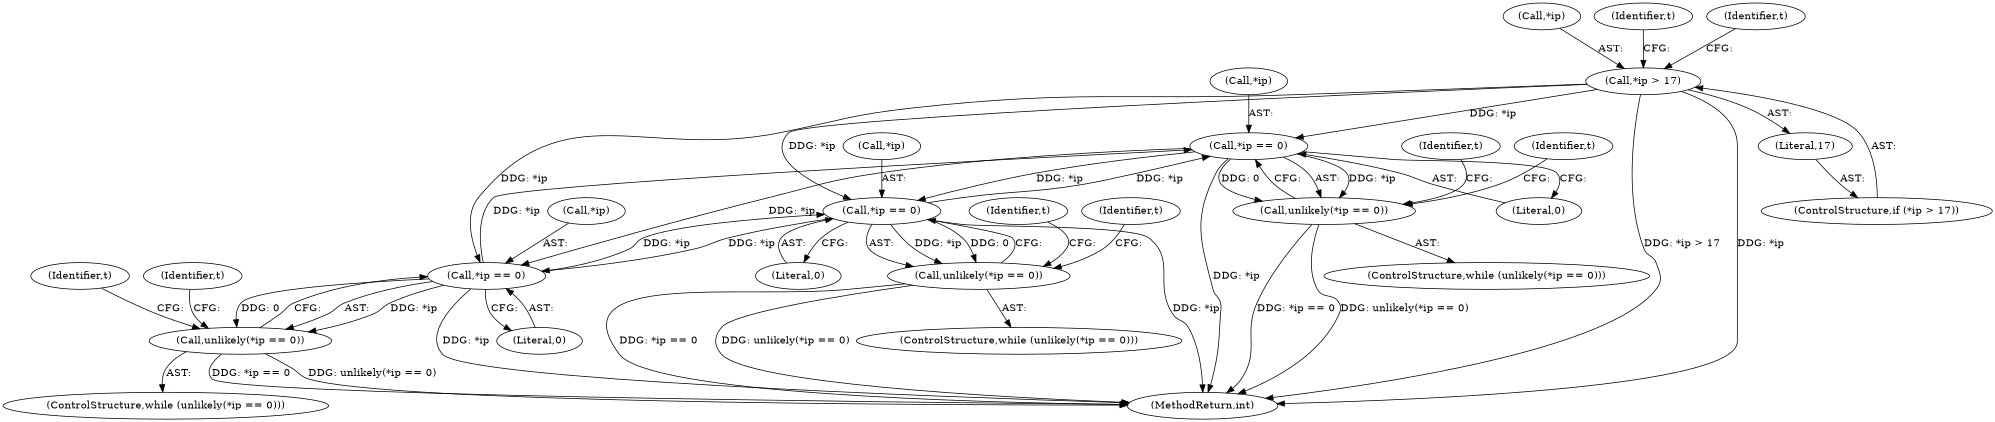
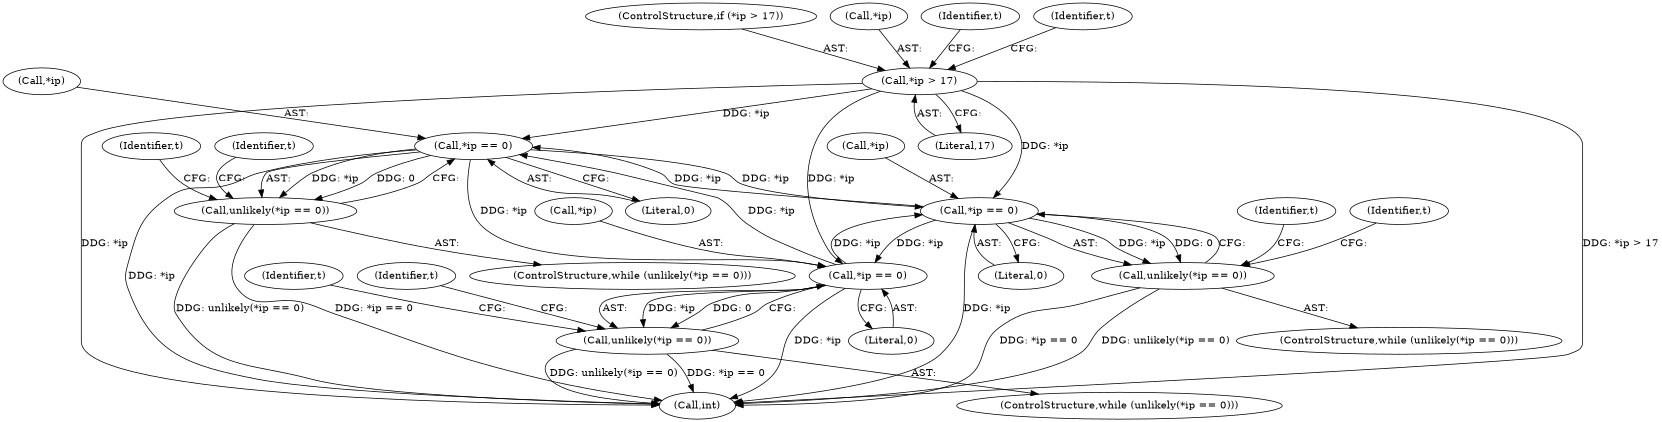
edge "(Call,*ip > 17)" -> "(Literal,17)": label "AST: " -> "CFG: "
edge "(Literal,17)" -> "(ControlStructure,if (*ip > 17))": now "(Literal,17)" -> "(Call,*ip > 17)"
node "(MethodReturn,int)": label "(MethodReturn,int)" -> "(Call,int)"
